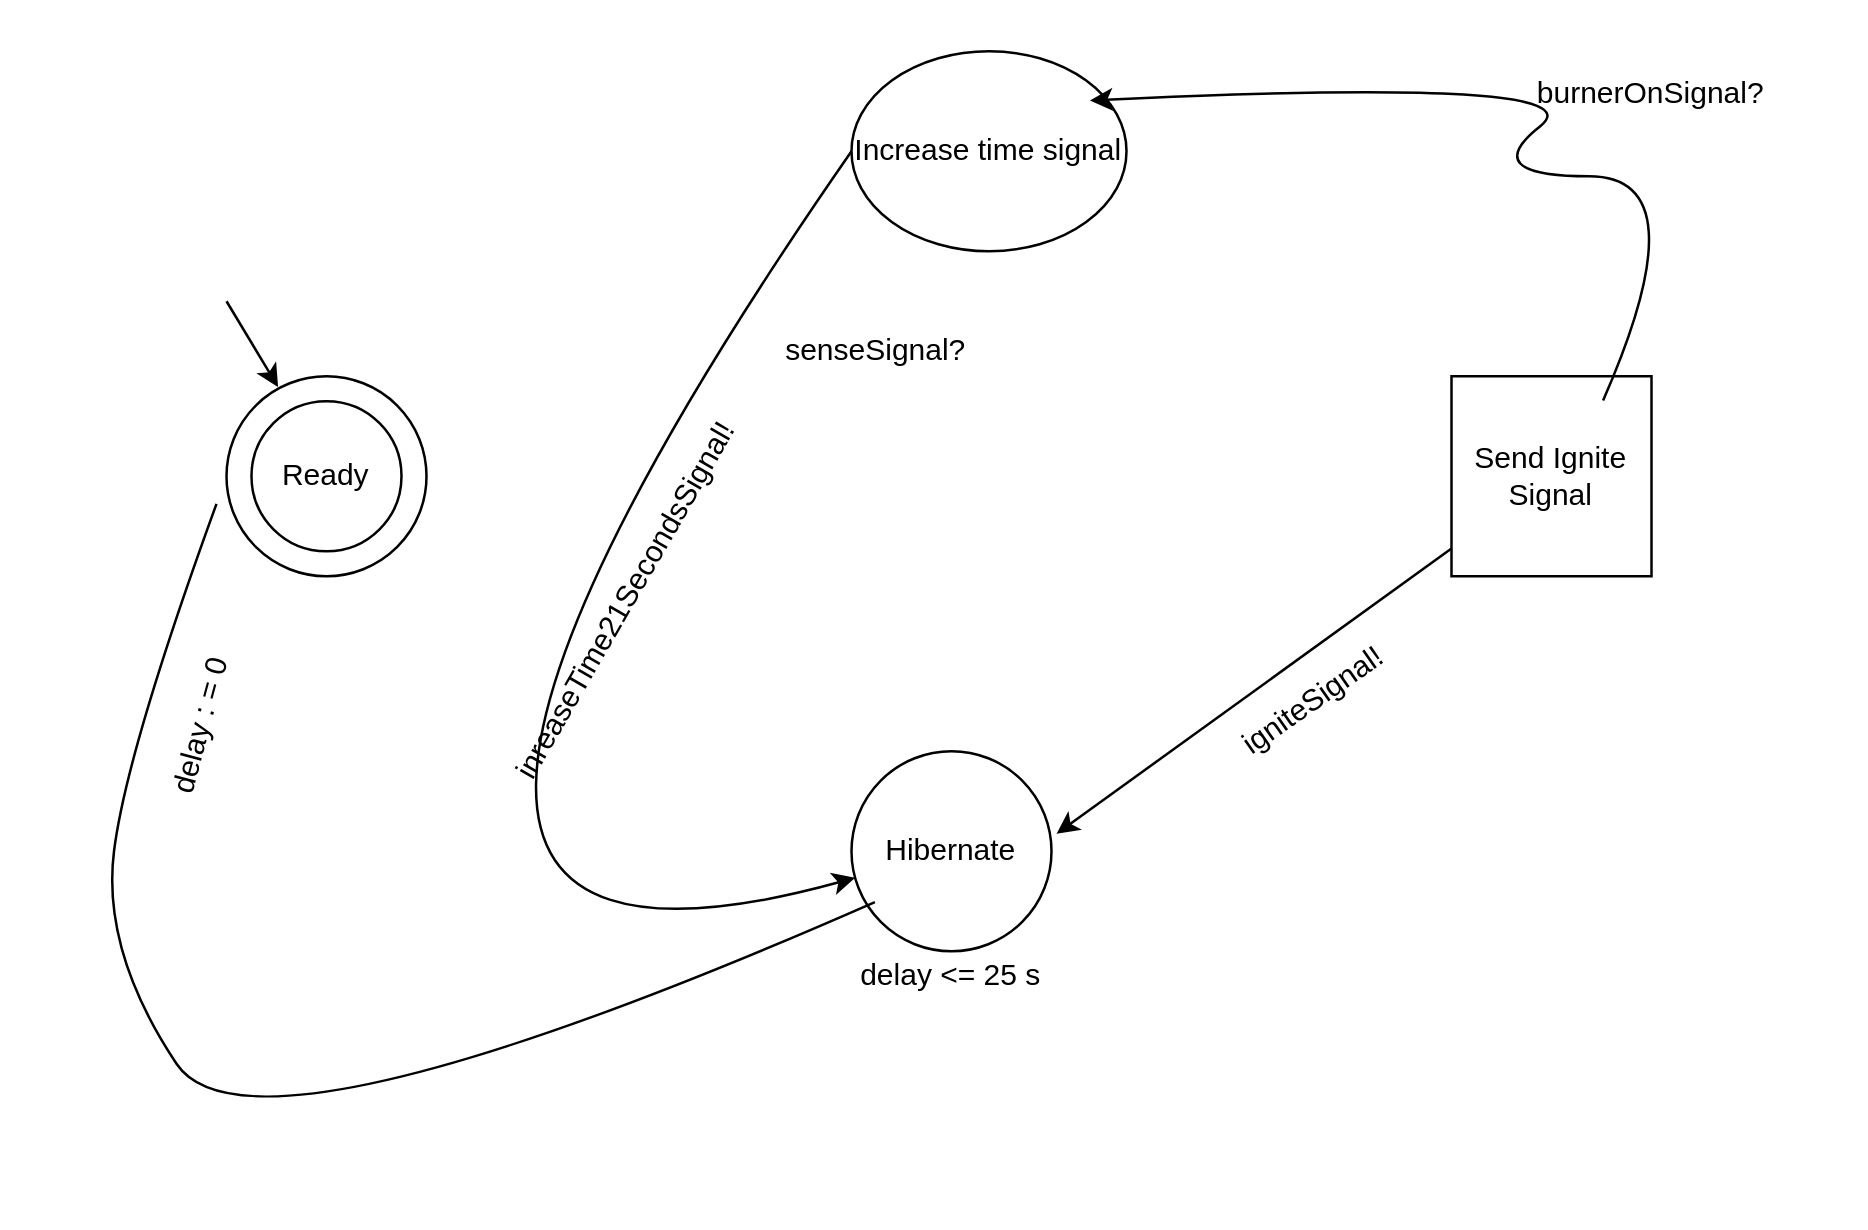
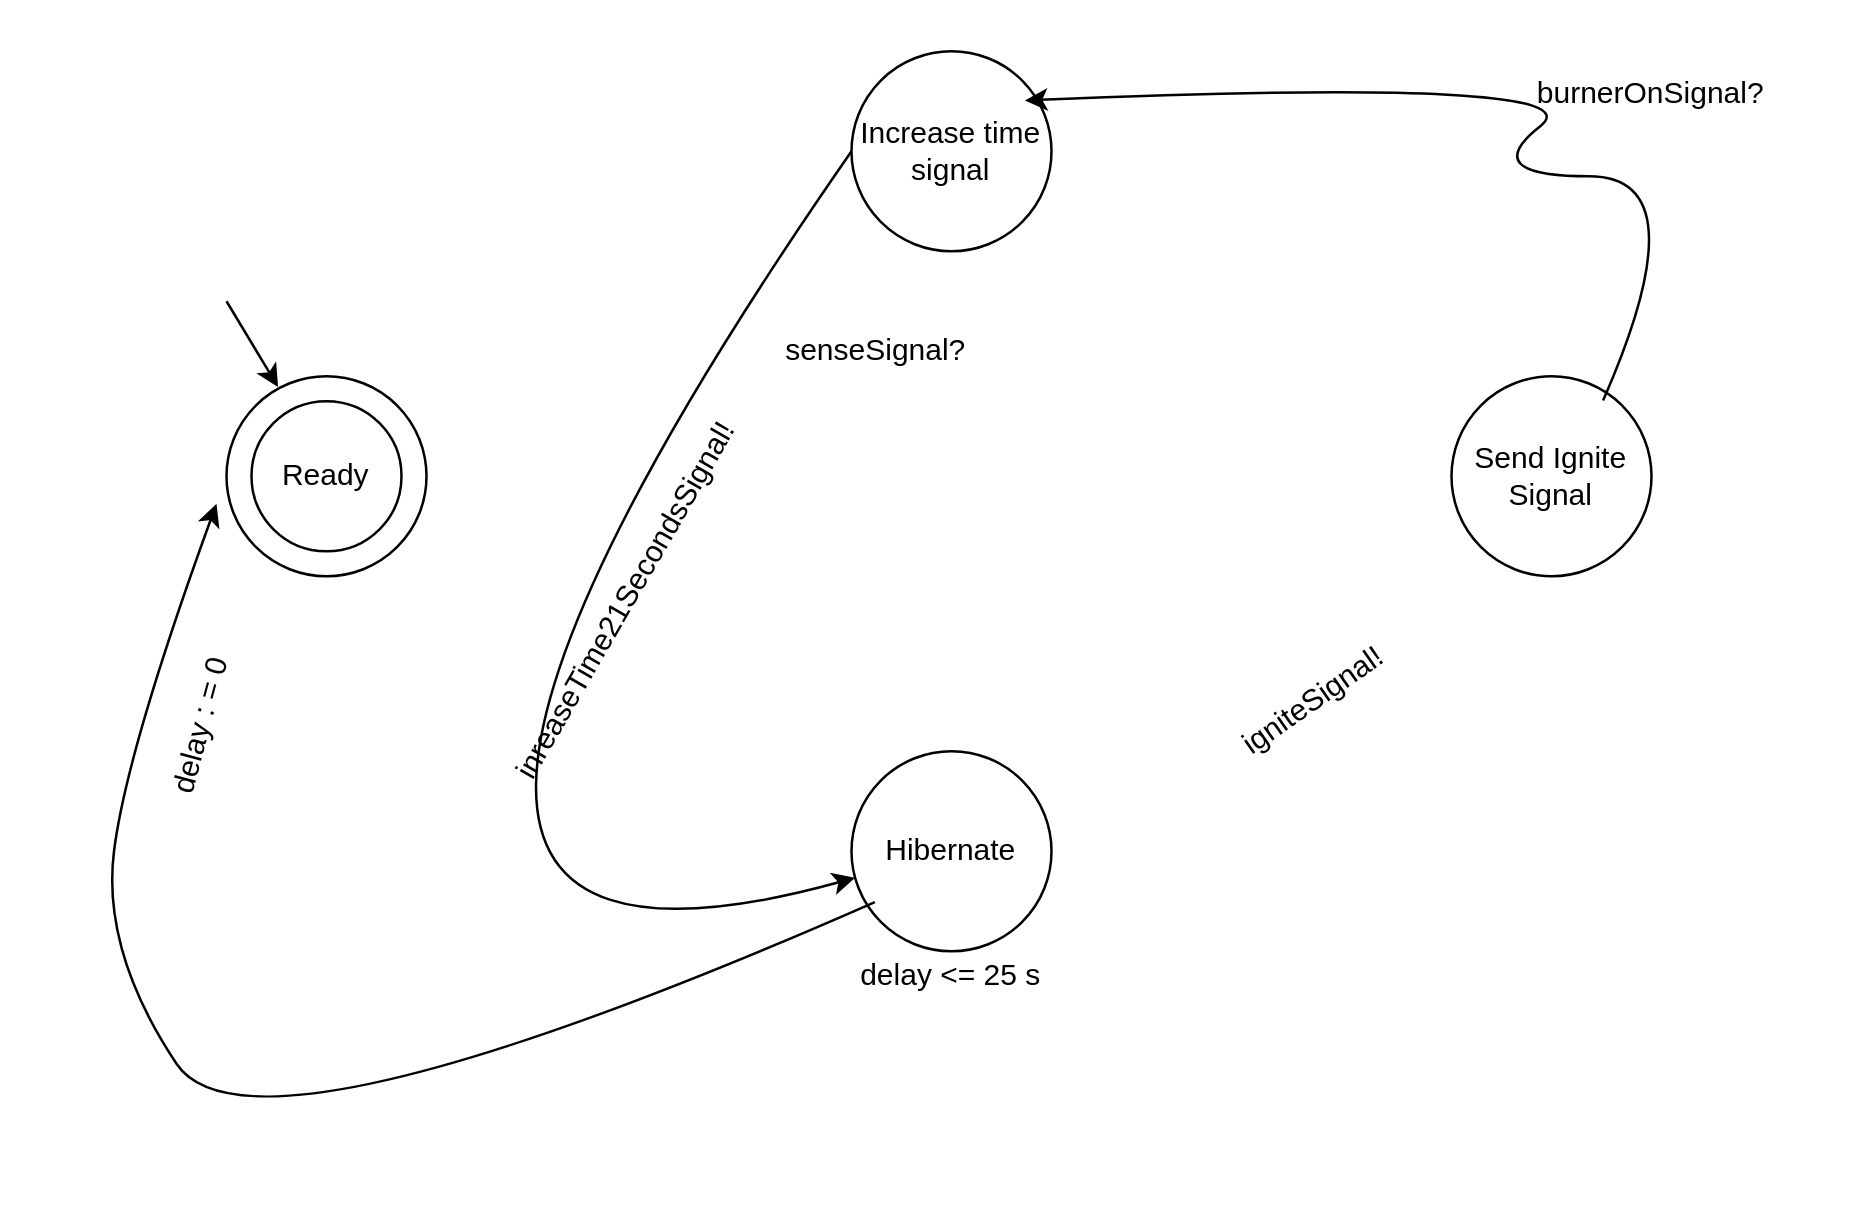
node "Increase time signal": size 275x200 -> 200x200
node "Send Ignite Signal": shape rectangle -> ellipse
edge "Ready" -- "Hibernate": arrowhead none -> classic
edge "Send Ignite Signal" -> "Hibernate": removed
